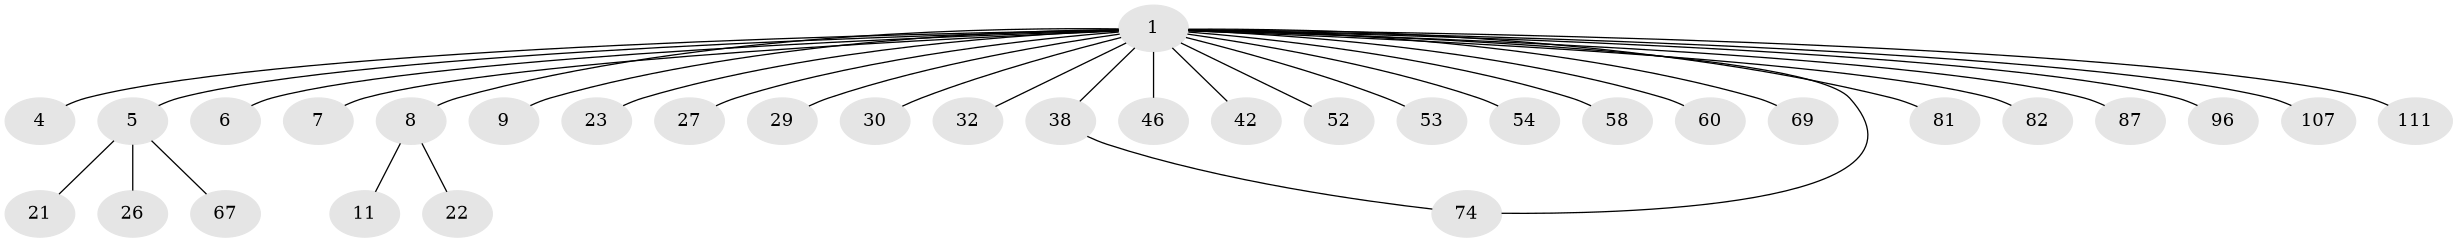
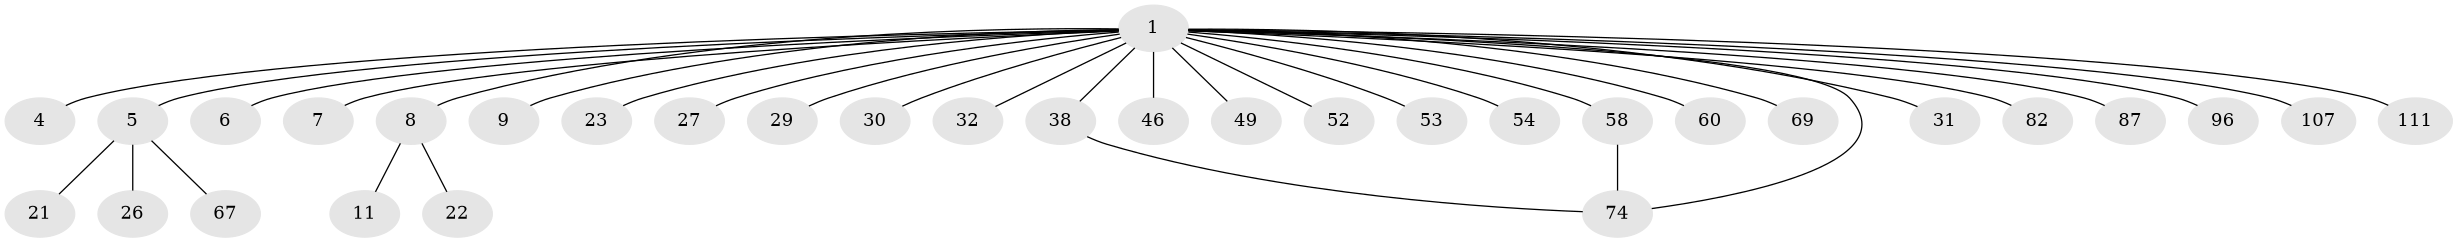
node "42": label "42" -> "49"
node "81": label "81" -> "31"
edge "58" -- "74": added
